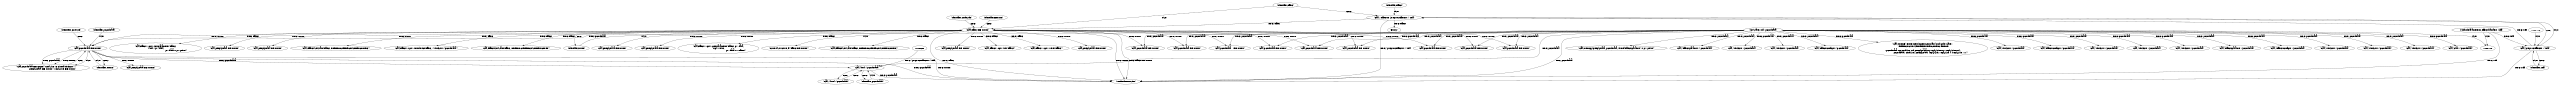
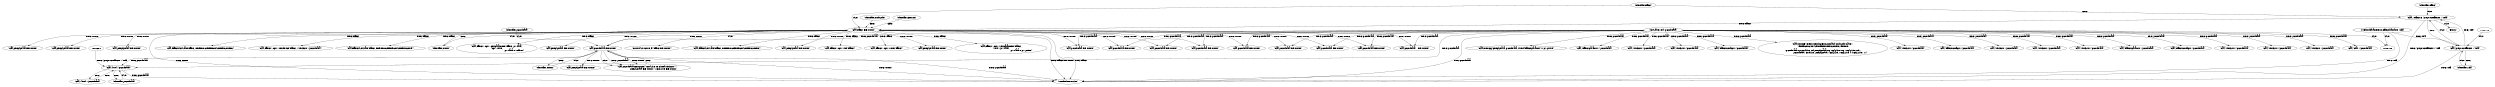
edge "(Call,* effect = (preproc_effect_t *) self)" -> "(Block,)": label "DDG: effect" -> "AST: "
node "(Identifier,cmdSize)": removed
